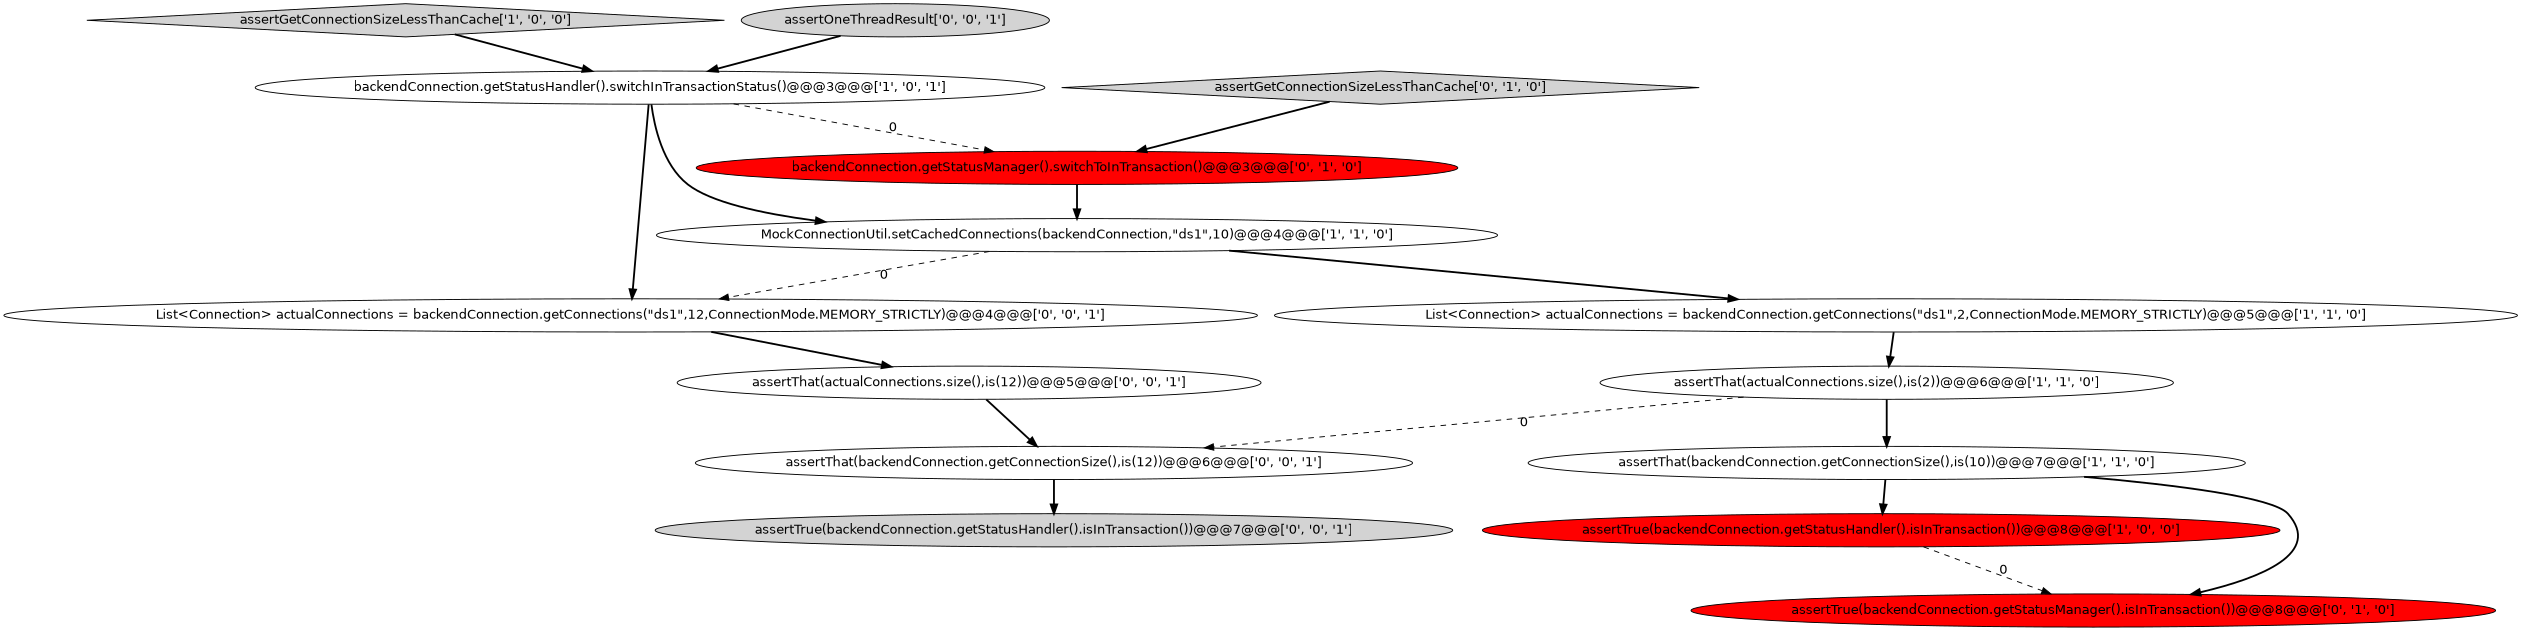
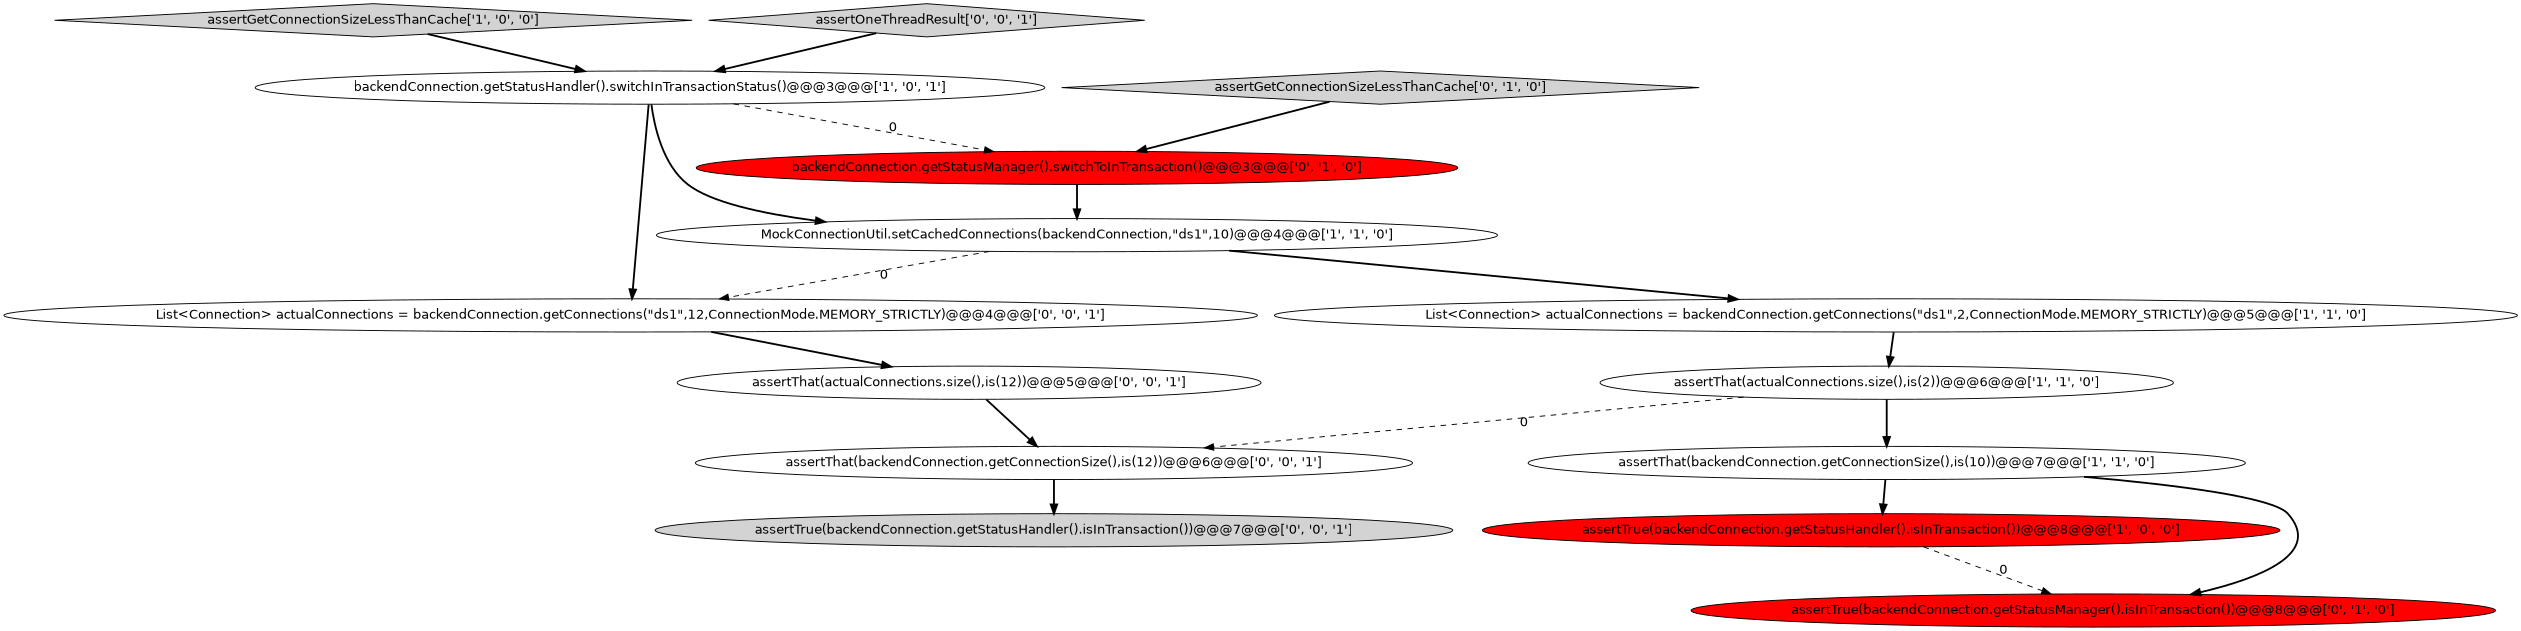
node "assertOneThreadResult['0', '0', '1']": shape ellipse -> diamond
